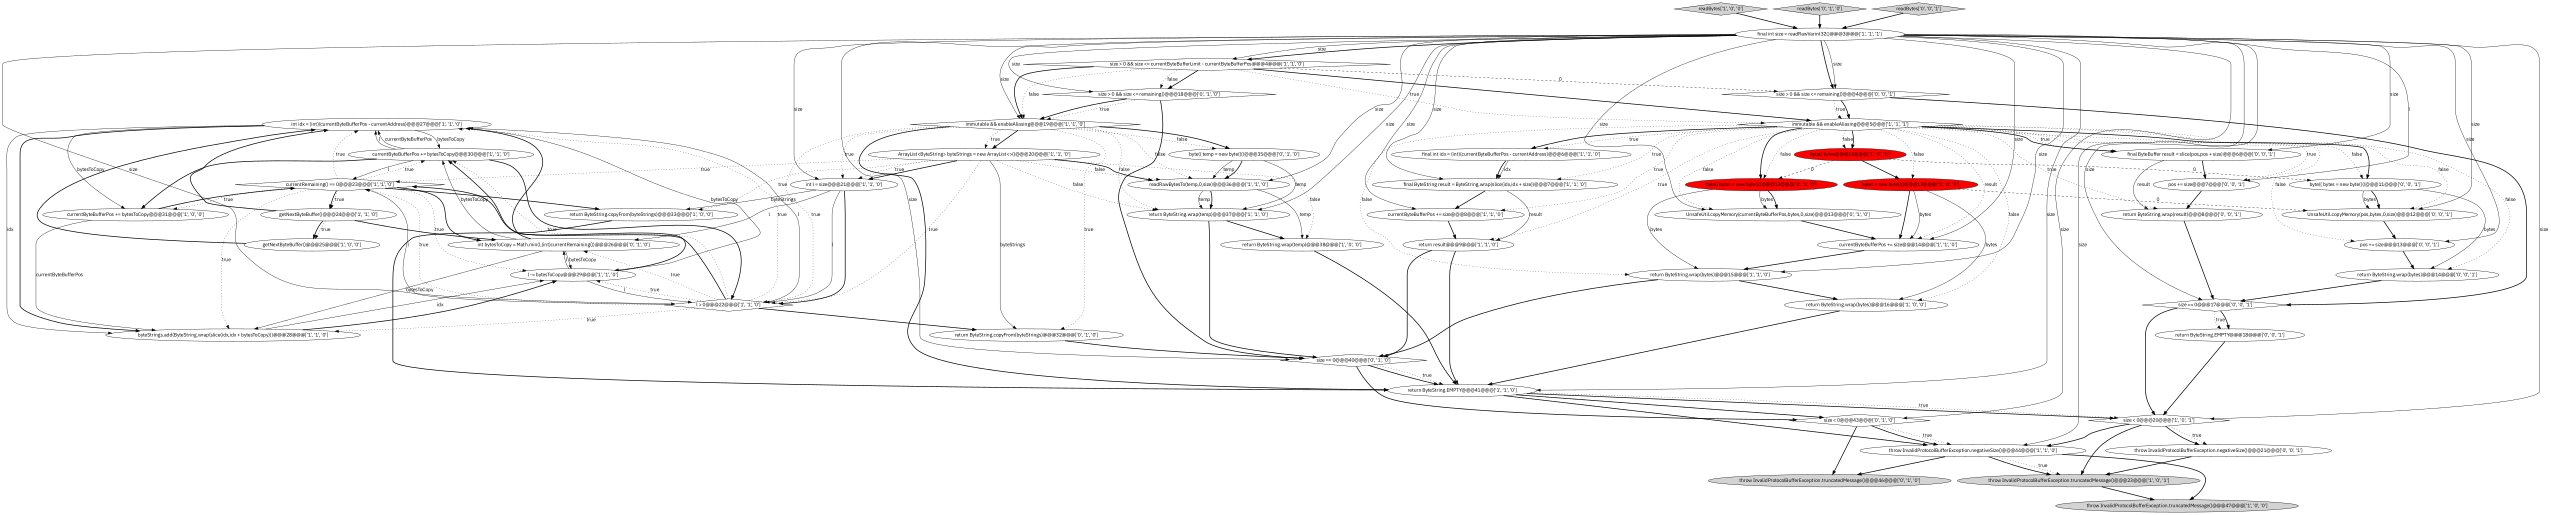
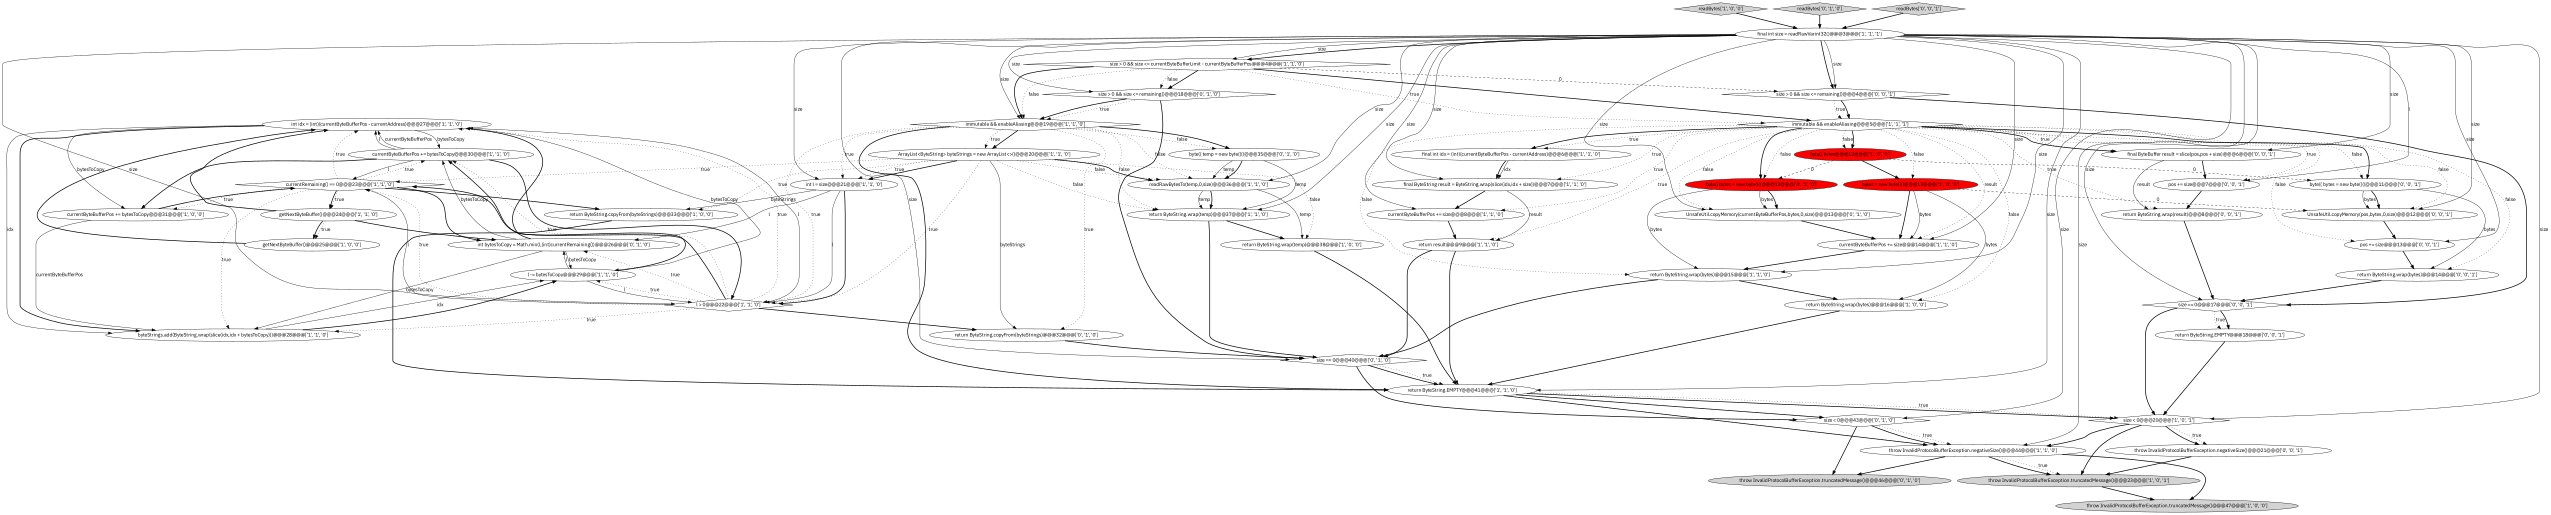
edge "currentRemaining() == 0@@@23@@@['1', '1', '0']" -> "l -= bytesToCopy@@@29@@@['1', '1', '0']": removed, label "true"
